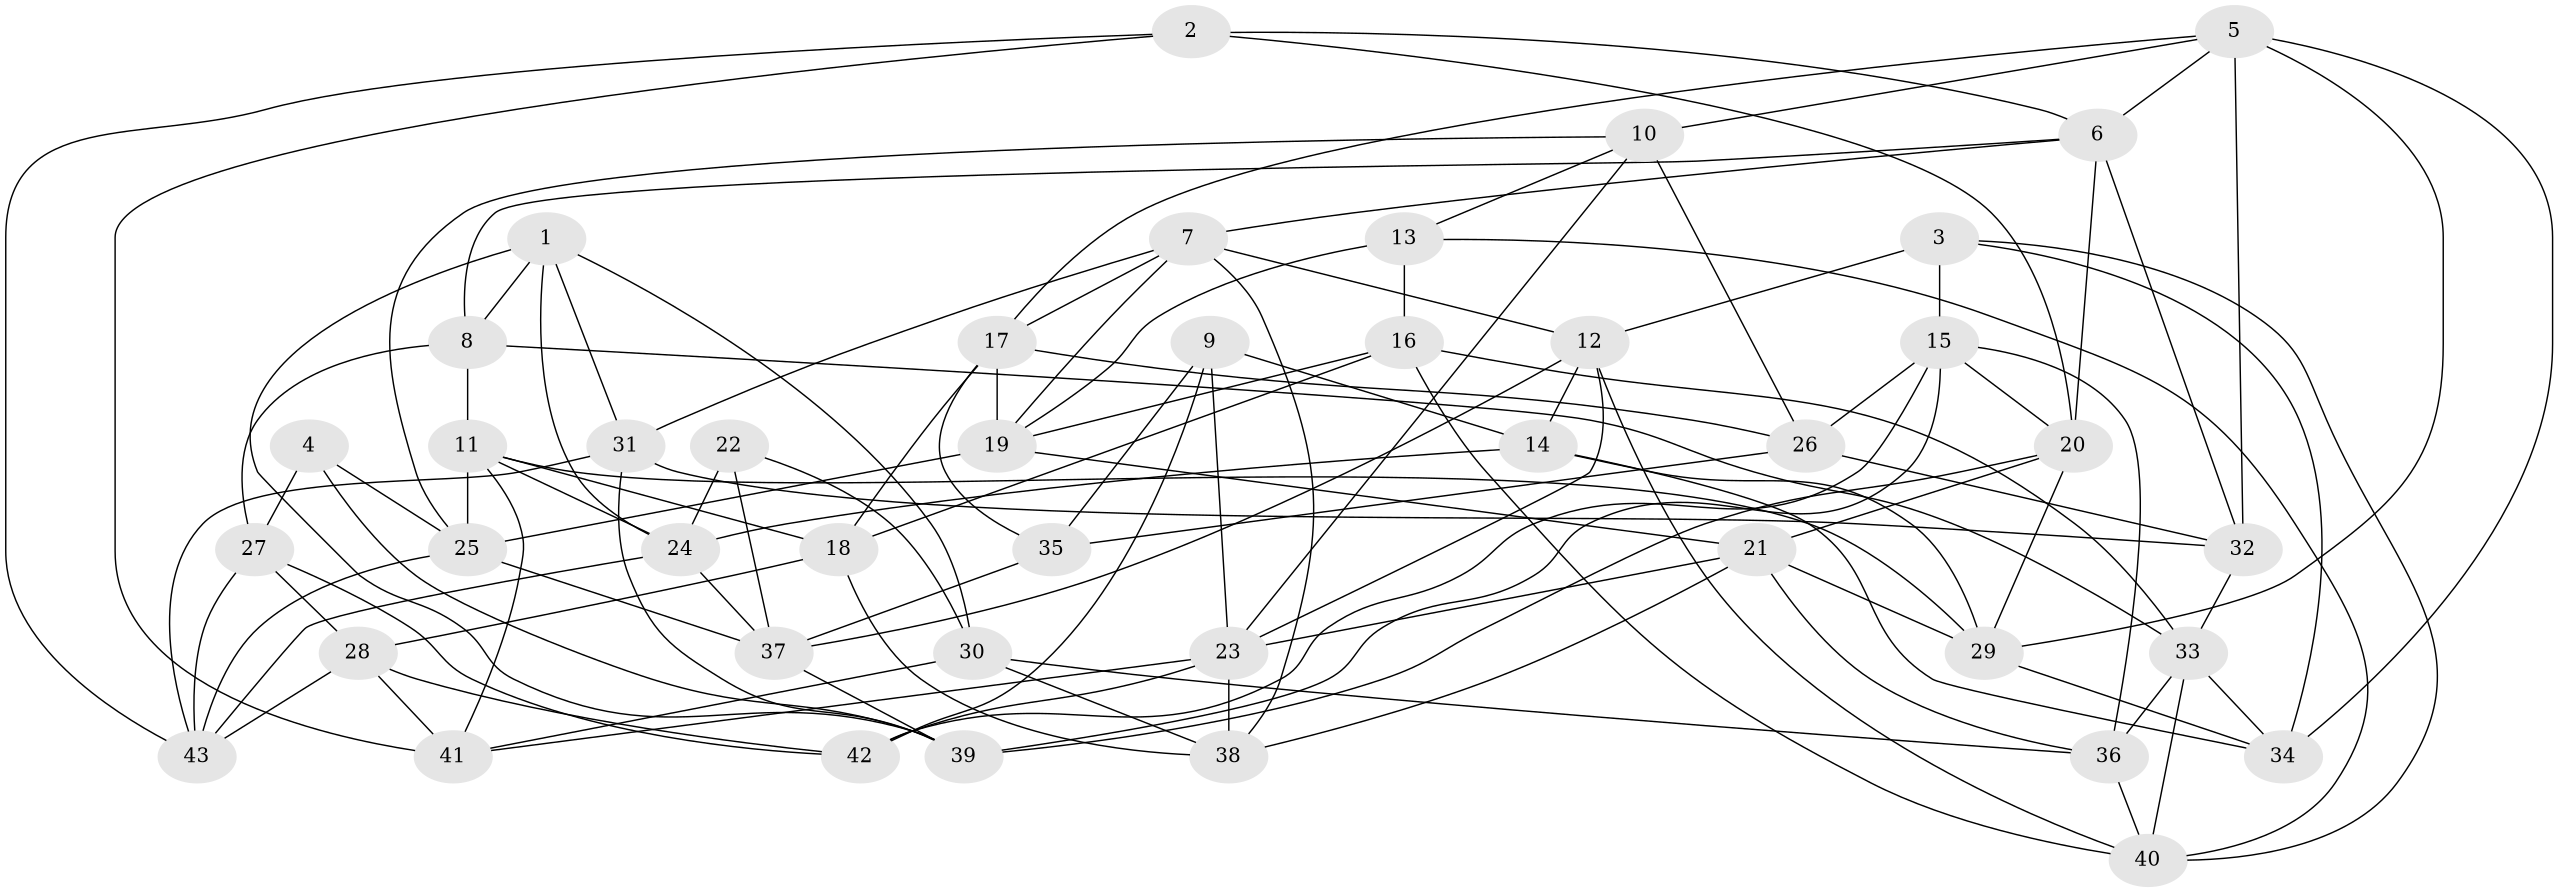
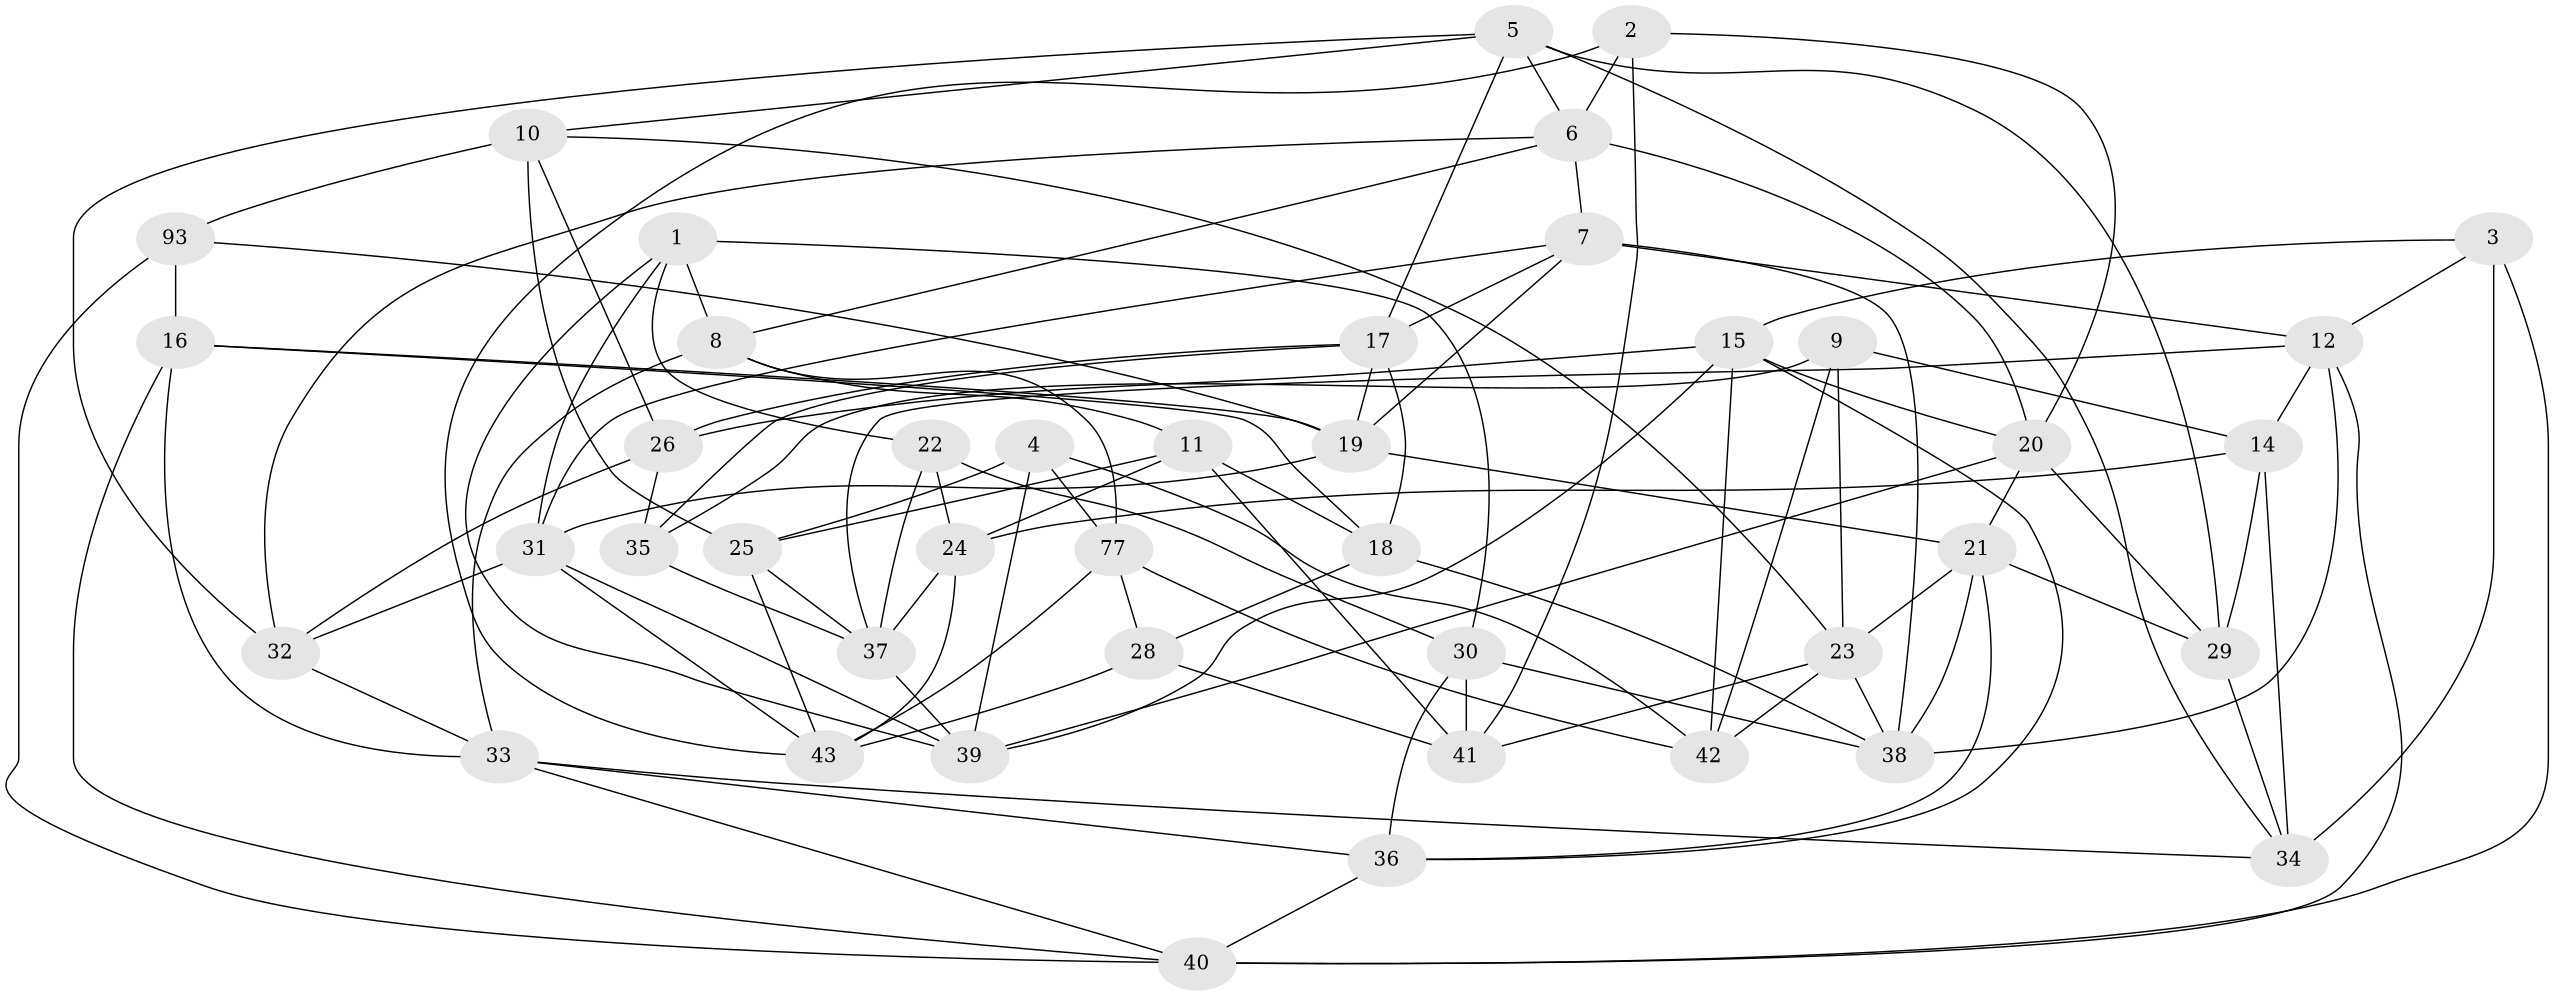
node "13": label "13" -> "93"
edge "1" -- "24": now "1" -- "22"
edge "11" -- "29": removed
edge "19" -- "25": now "19" -- "31"
edge "12" -- "23": now "12" -- "38"
node "27": label "27" -> "77"
edge "28" -- "42": now "4" -- "42"
